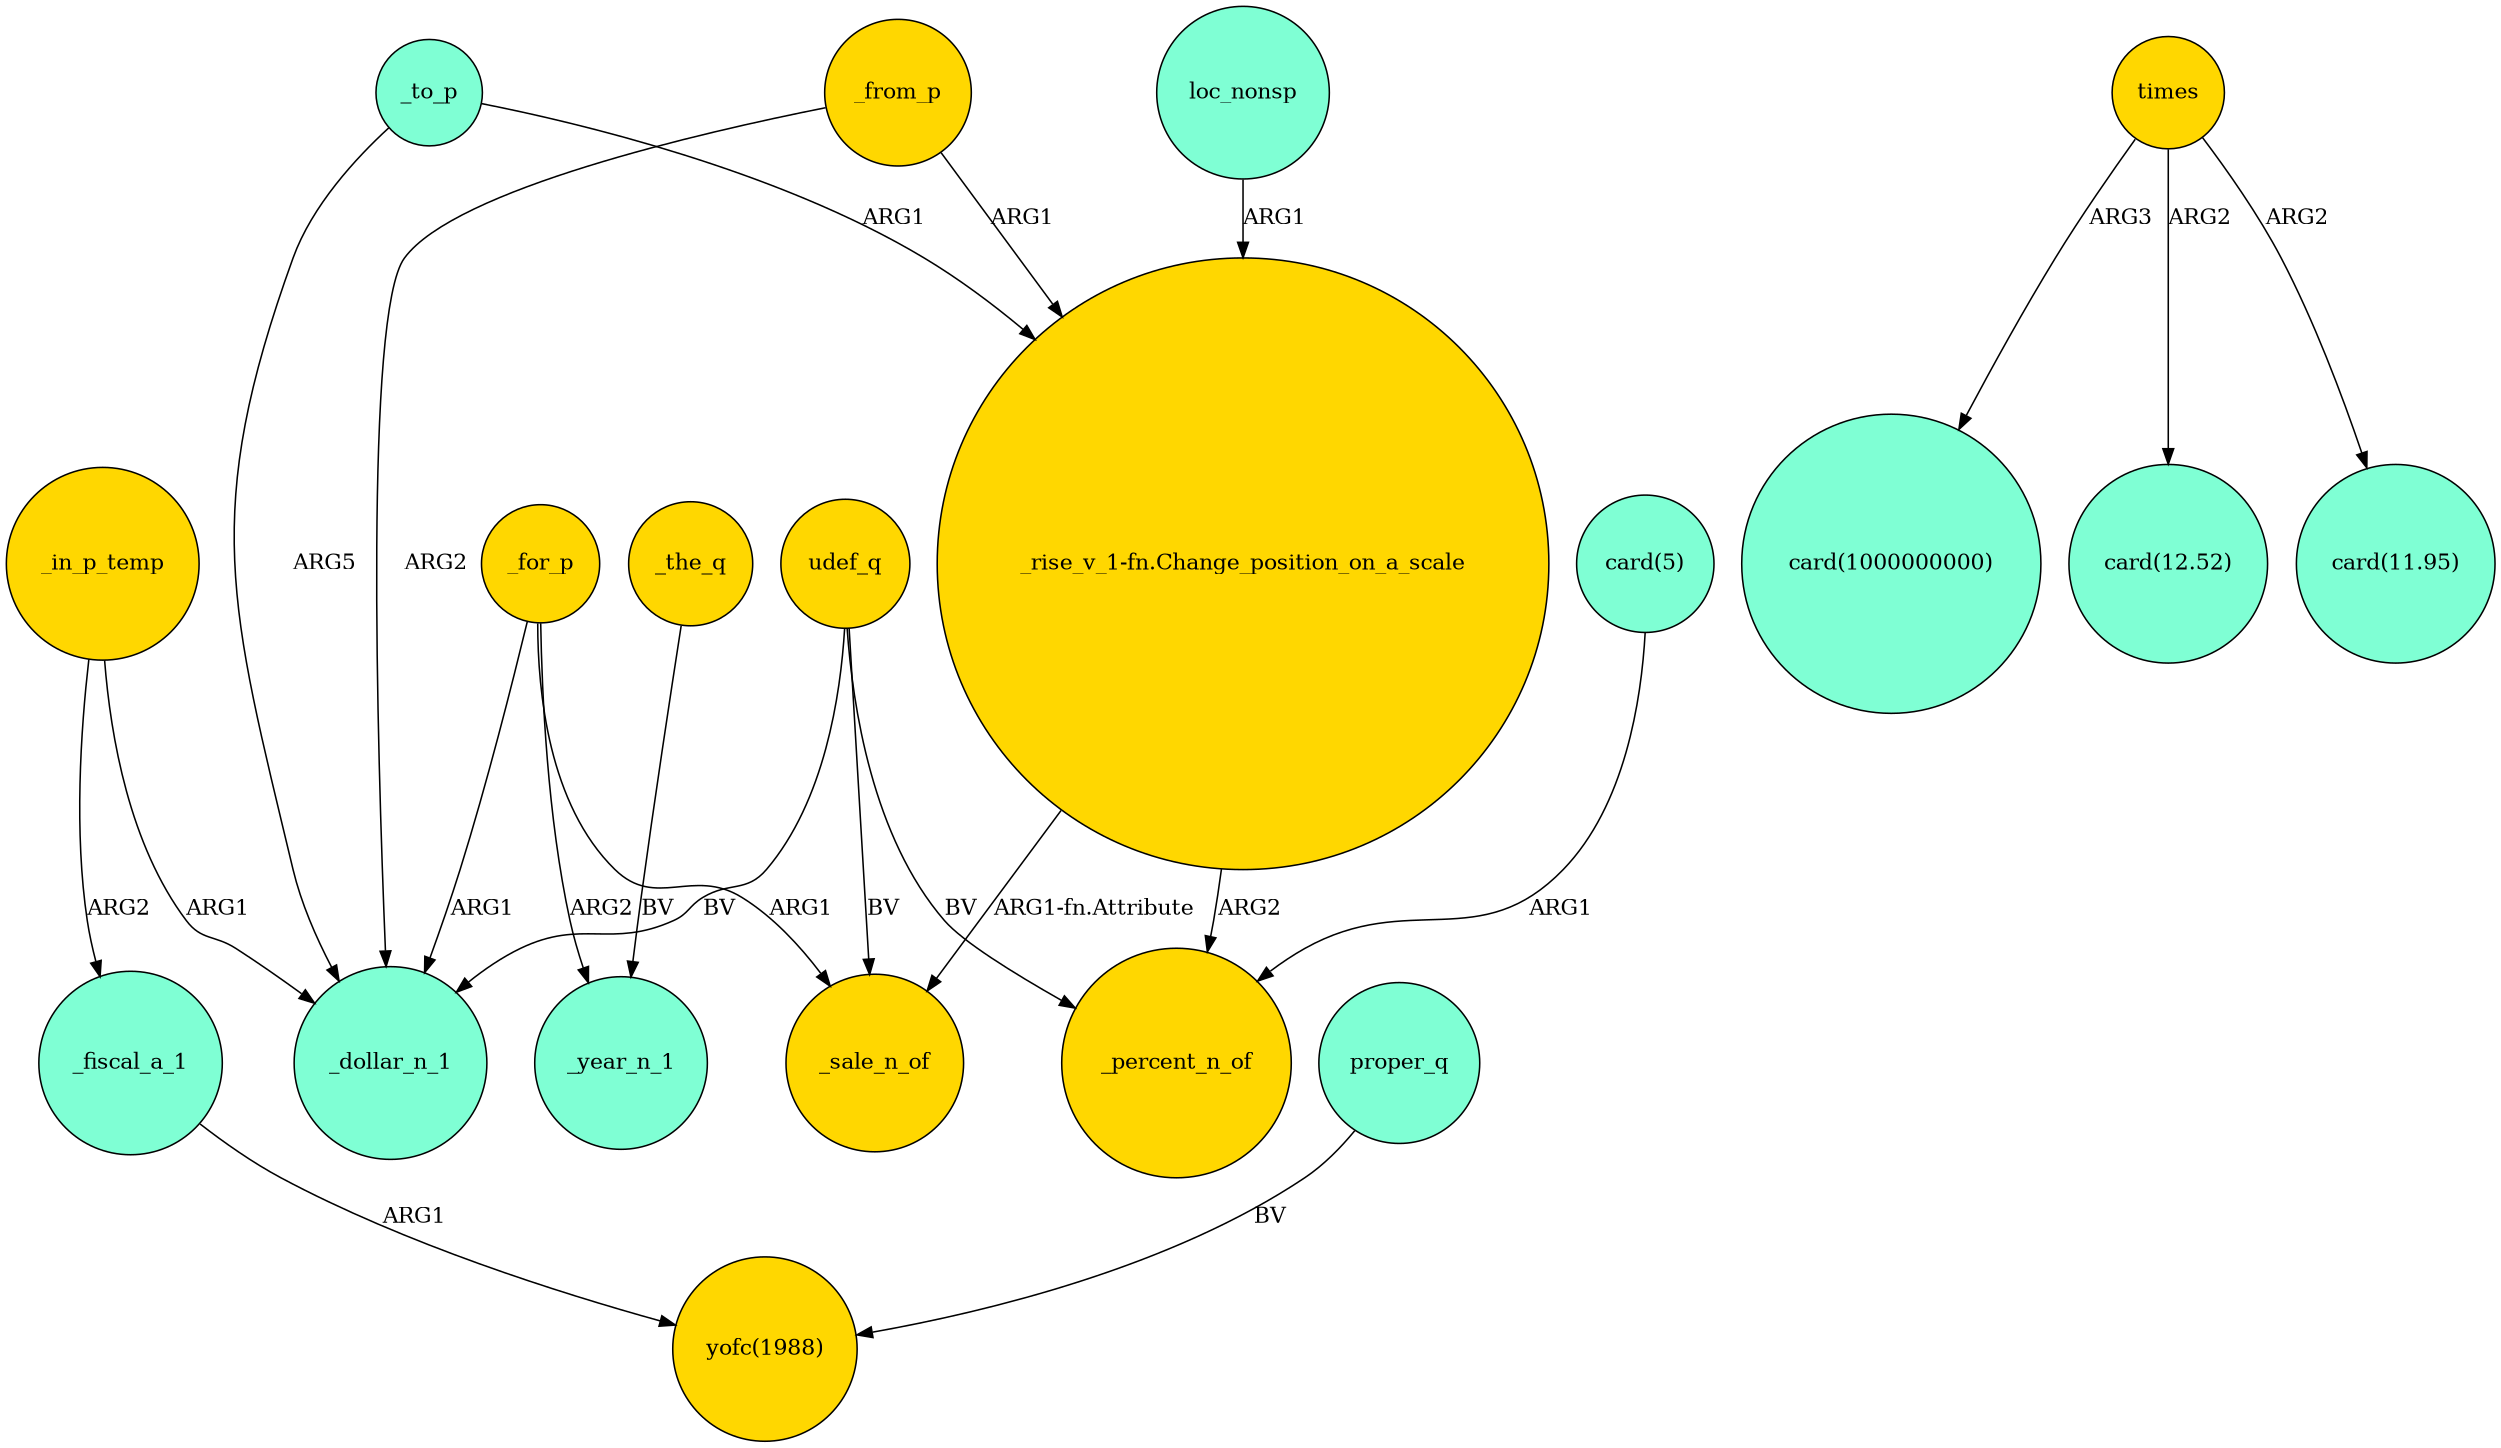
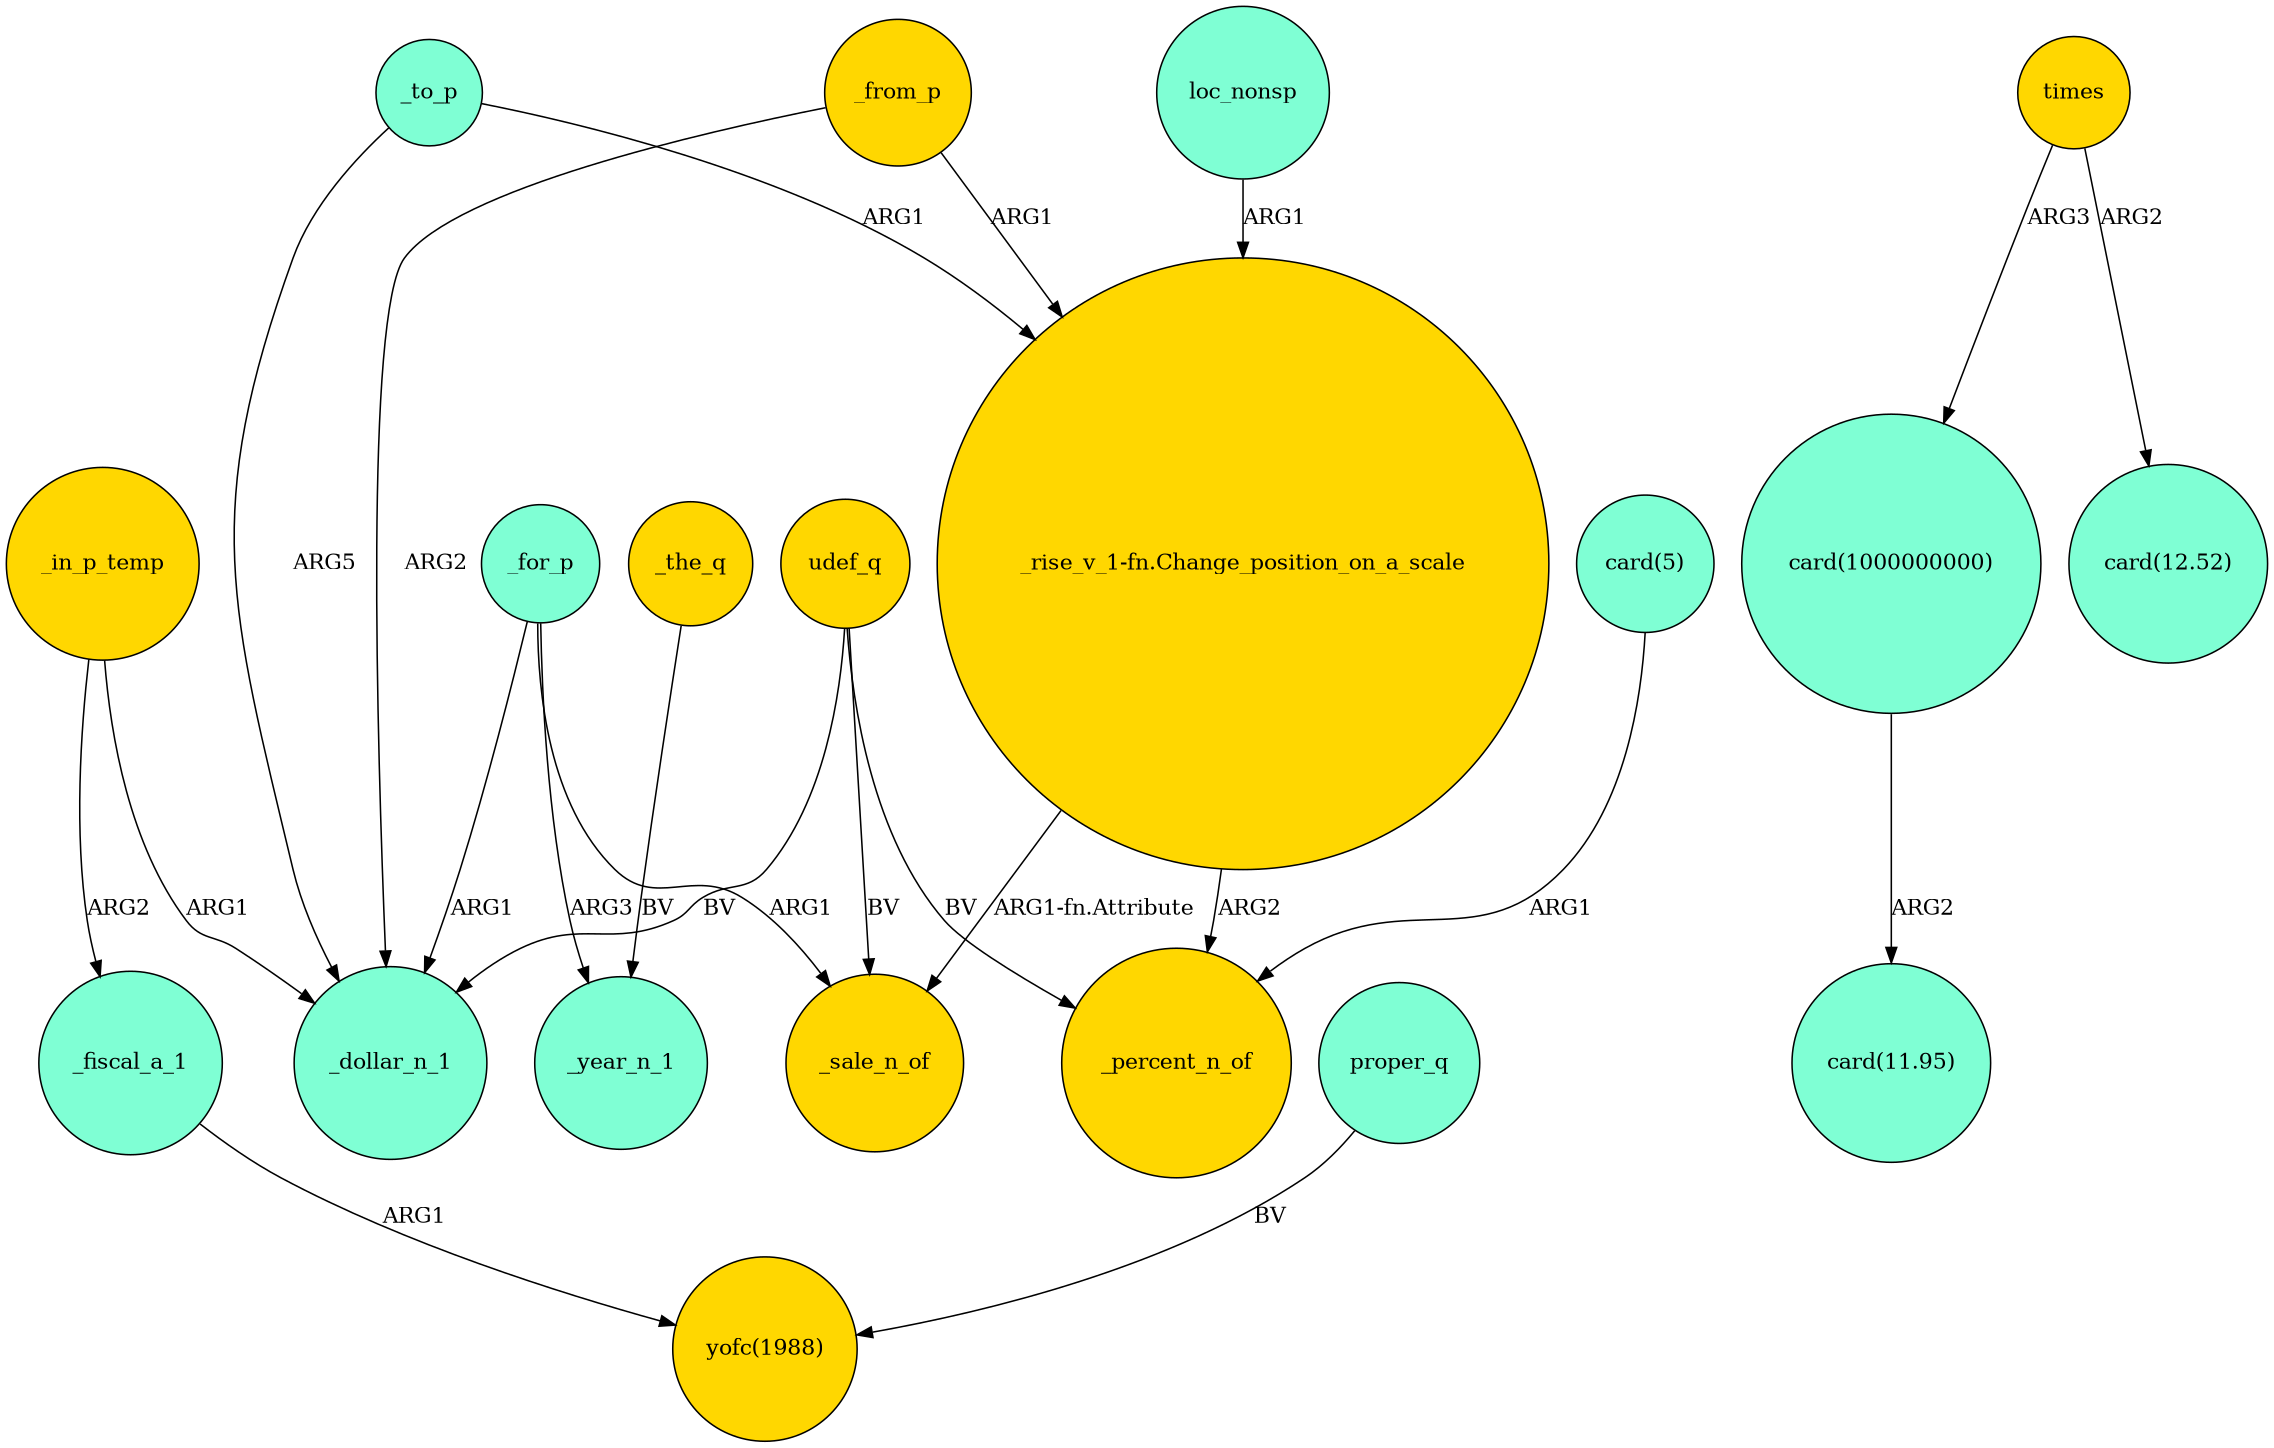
edge "times" -> "card(11.95)": now "card(1000000000)" -> "card(11.95)"
node "_for_p": fillcolor gold -> aquamarine
edge "_for_p" -> "_year_n_1": label "ARG2" -> "ARG3"
